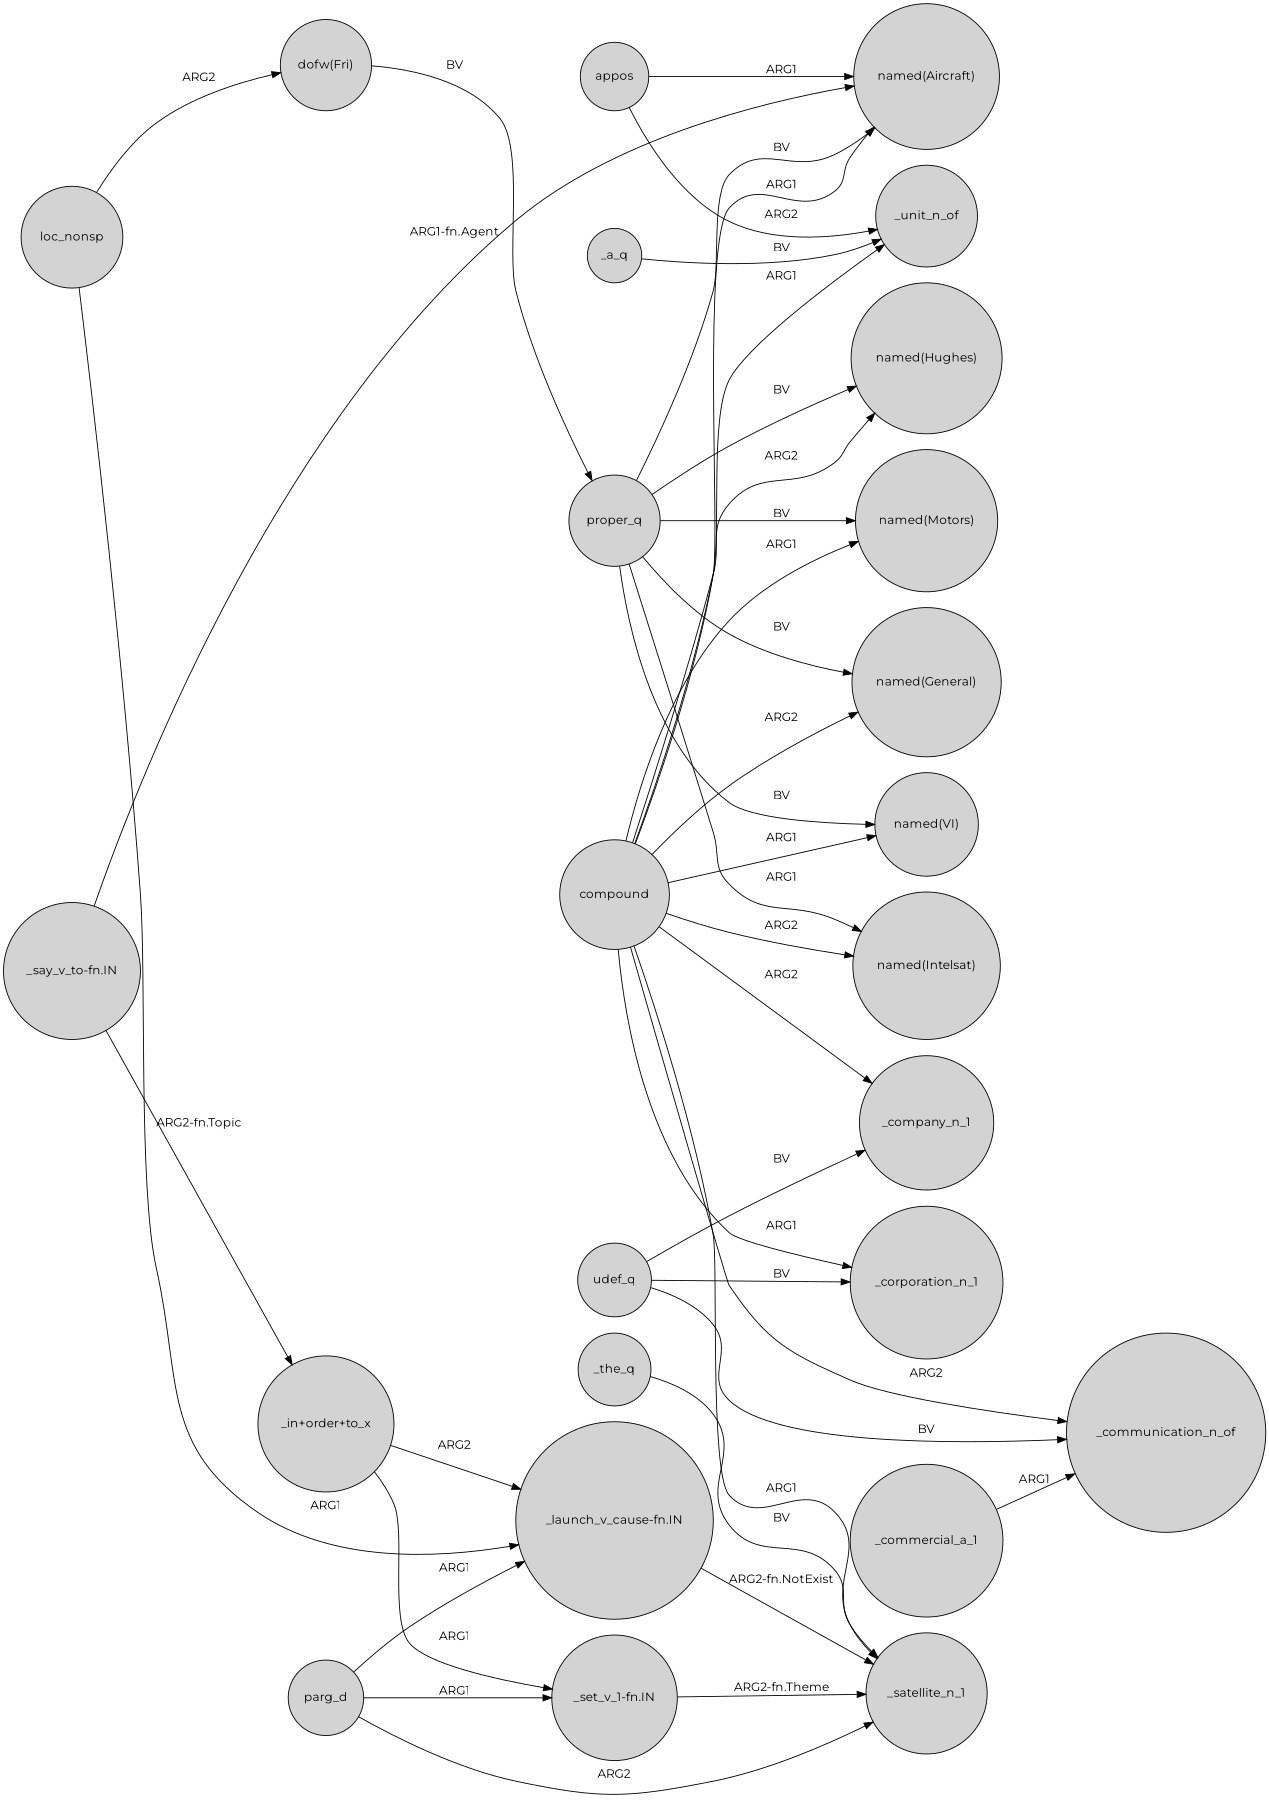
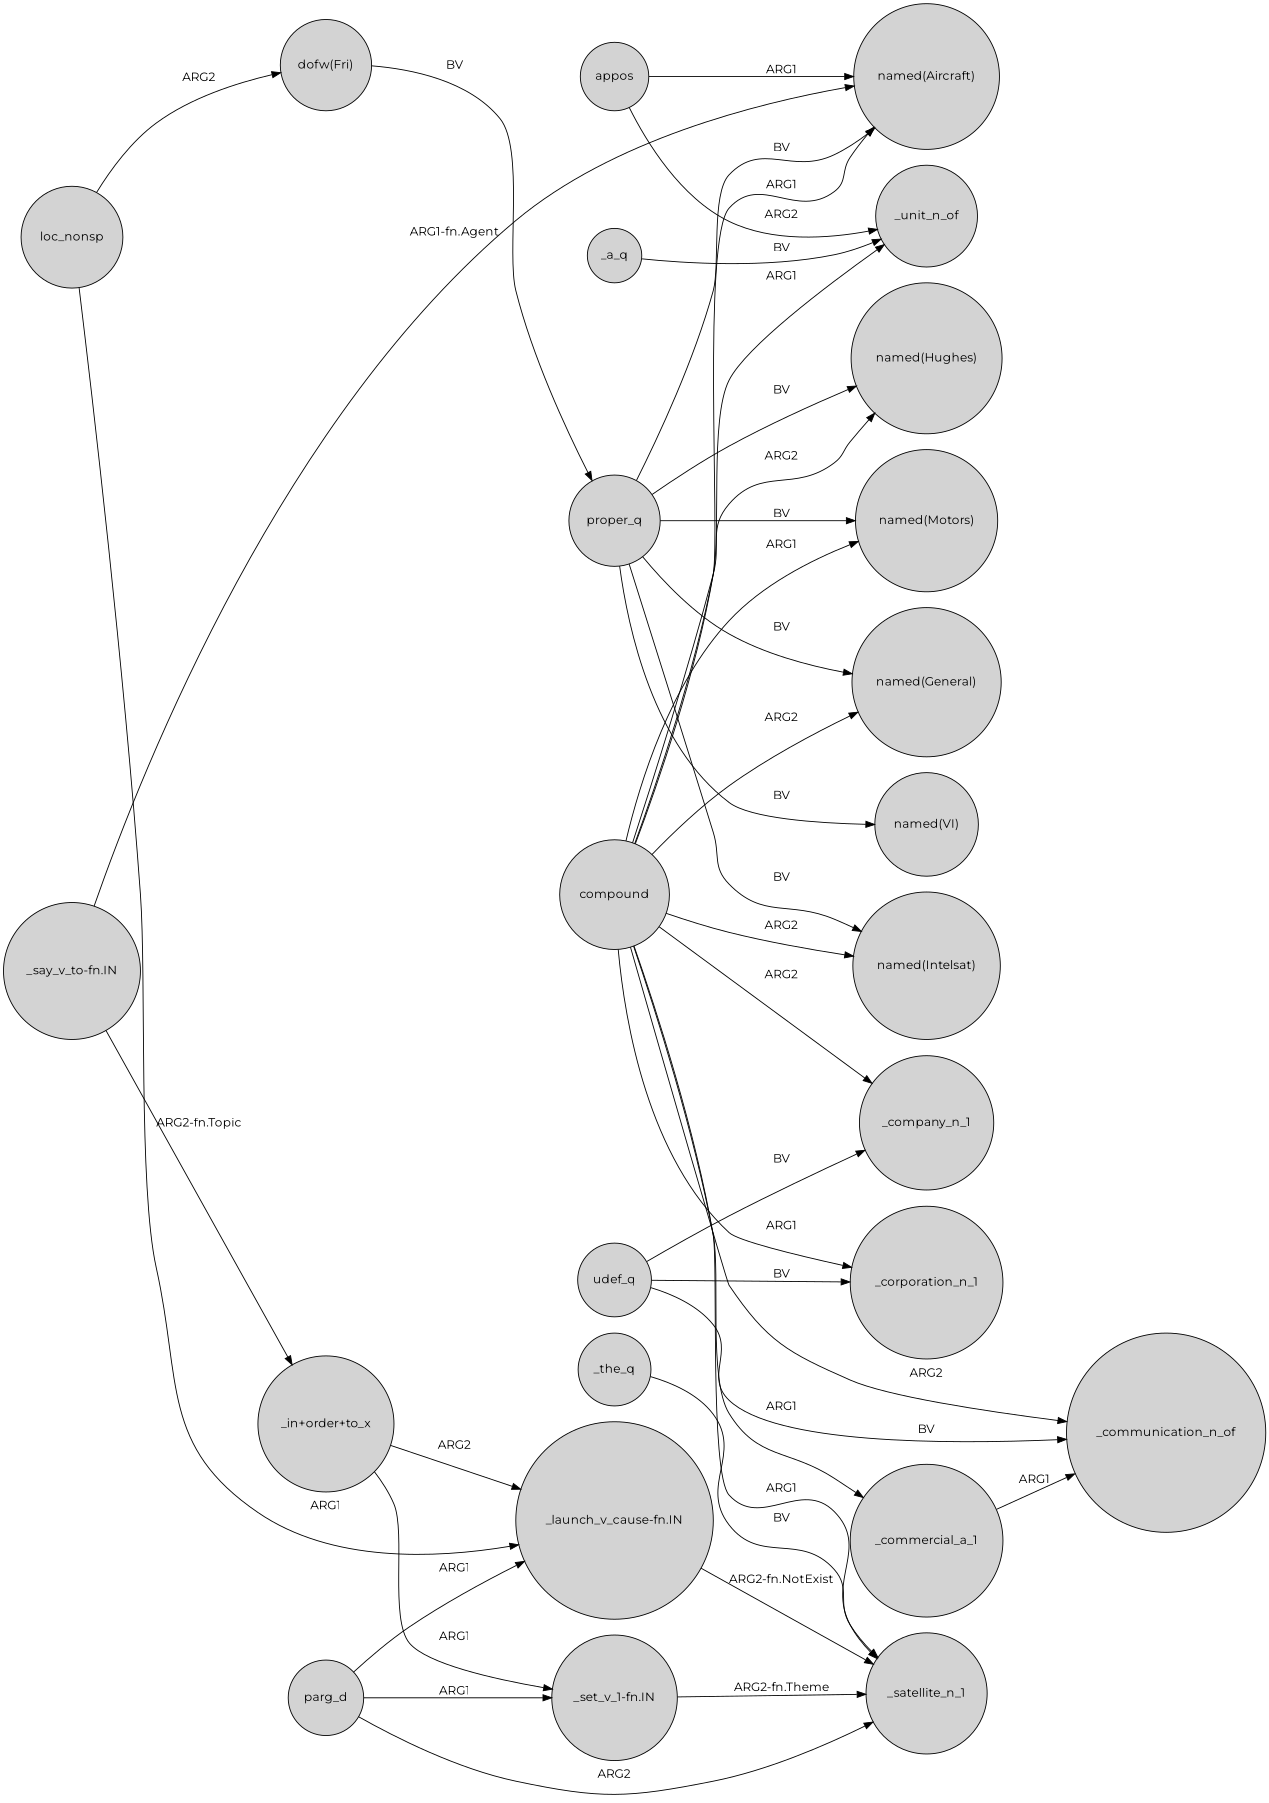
edge "compound" -> "named(VI)": now "compound" -> "_commercial_a_1"
edge "proper_q" -> "named(Intelsat)": label "ARG1" -> "BV"
